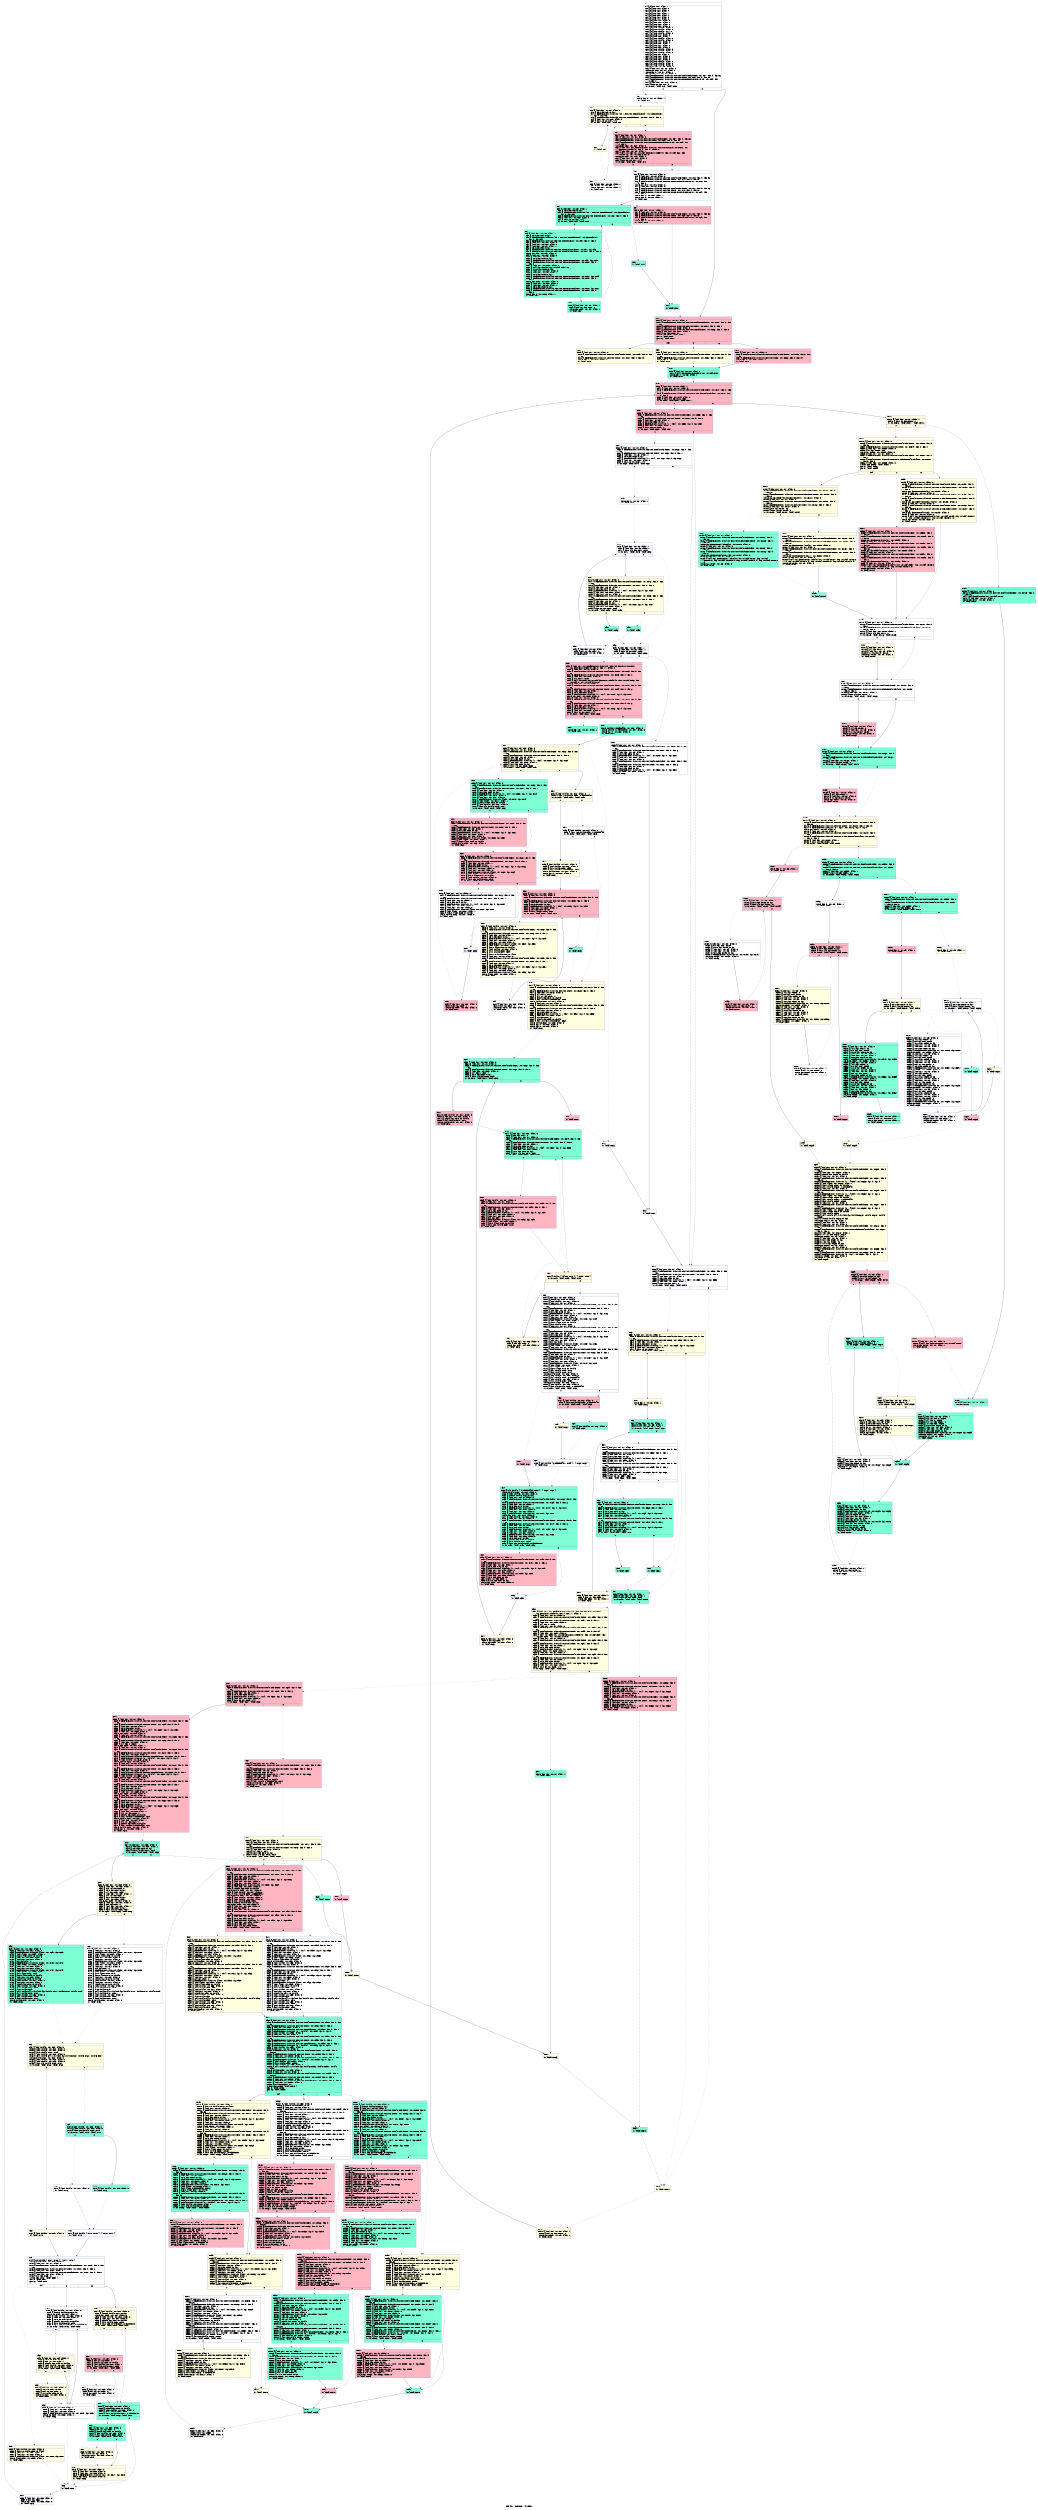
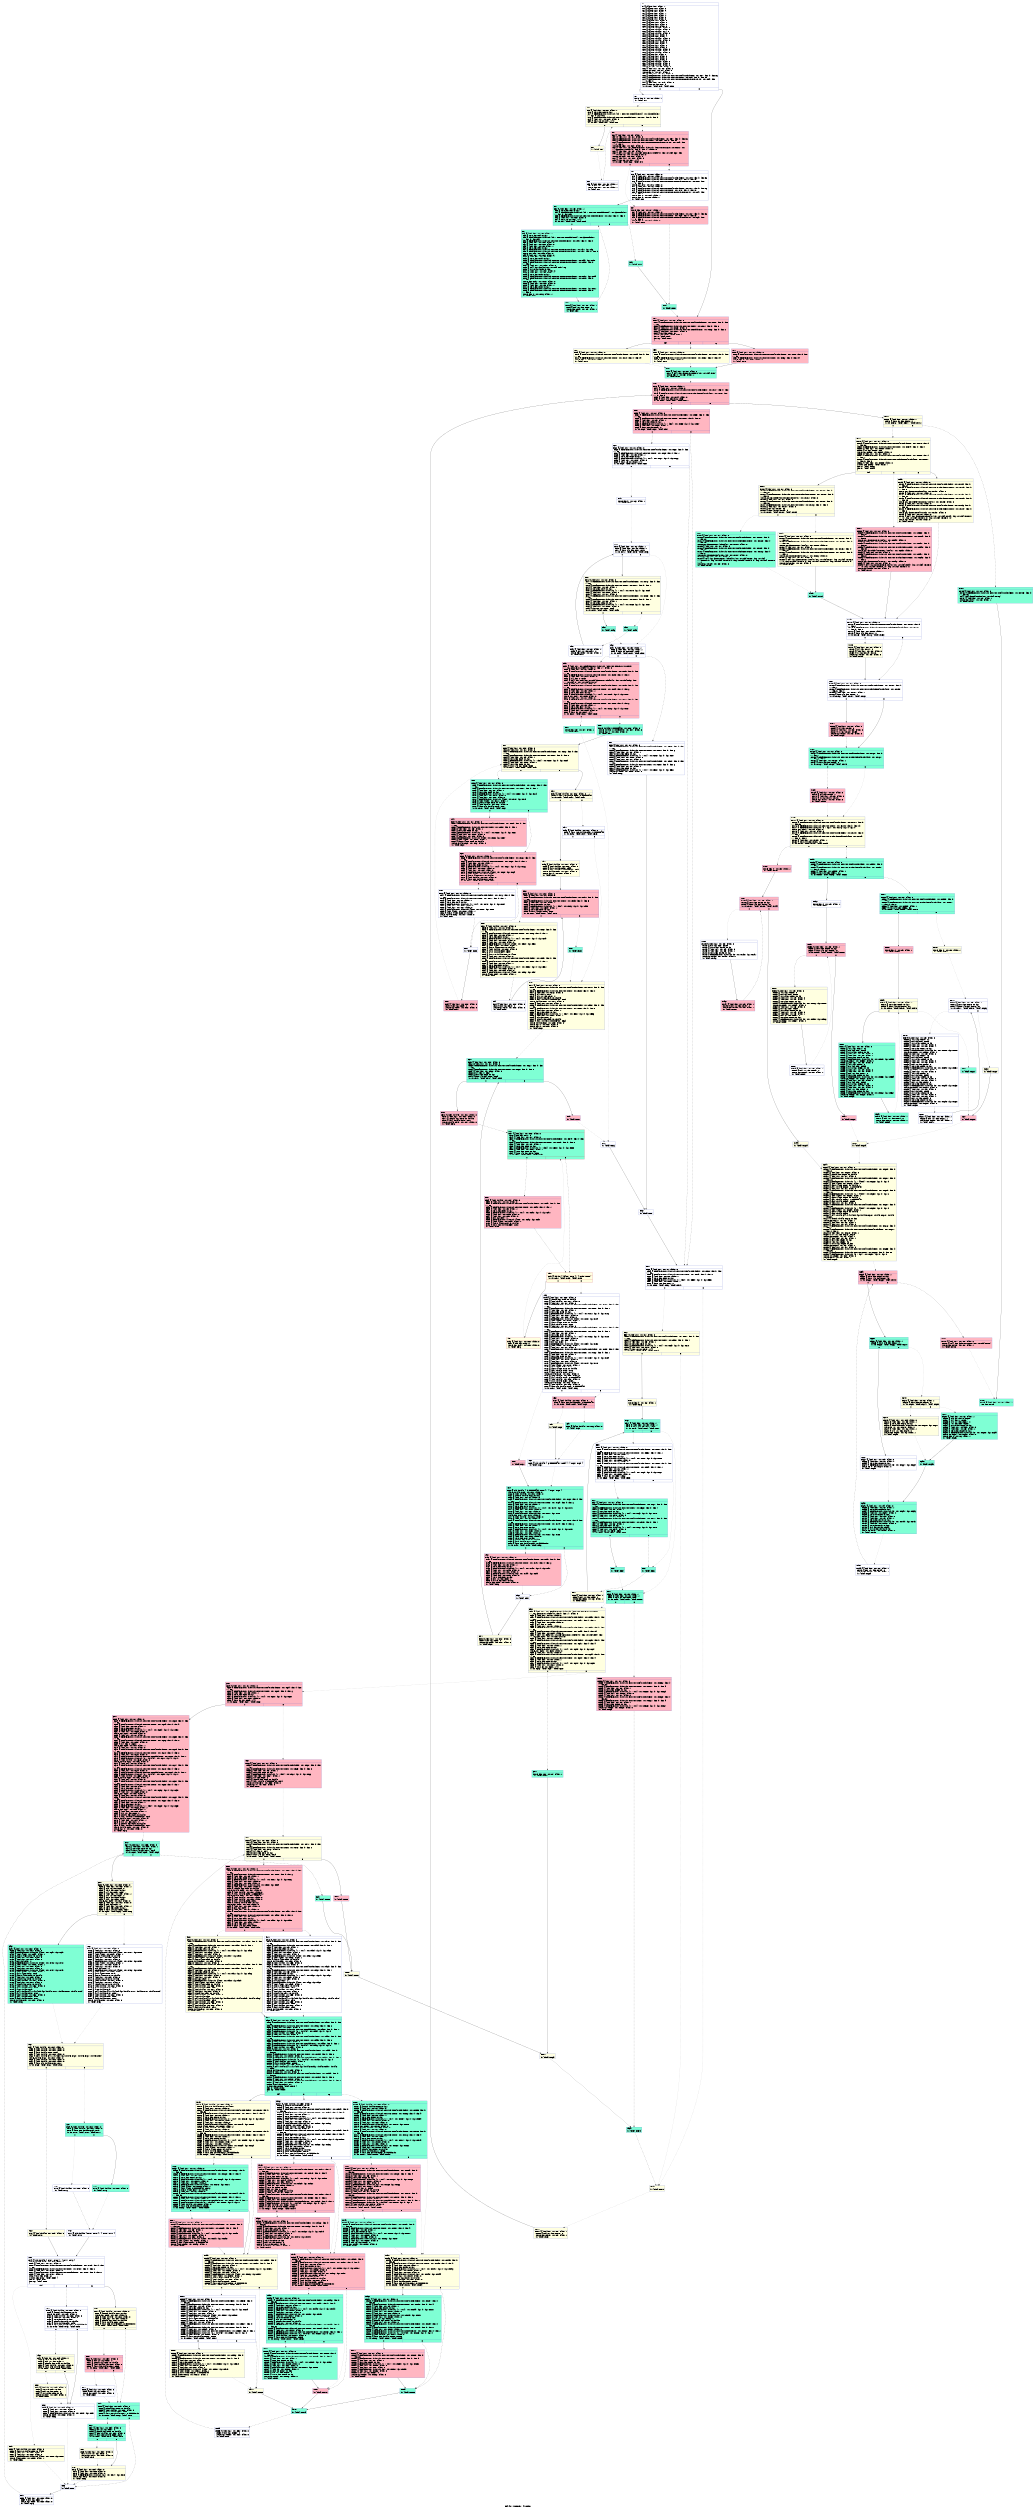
node "460:": text "%461 = load double, ptr %16, align 8" -> "%461 = false double, ptr %16, align 8"
